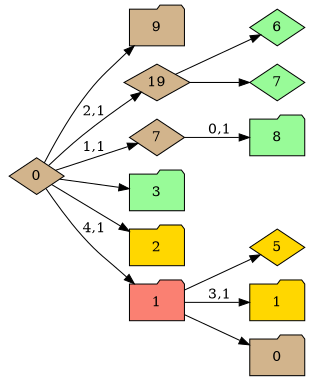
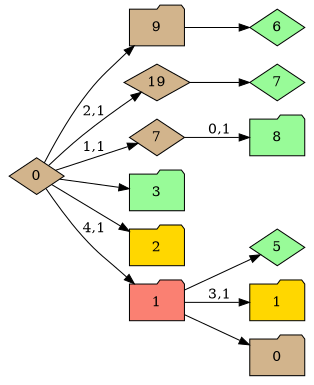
edge "19" -> "6": now "9" -> "6"
node "5": fillcolor gold -> palegreen
